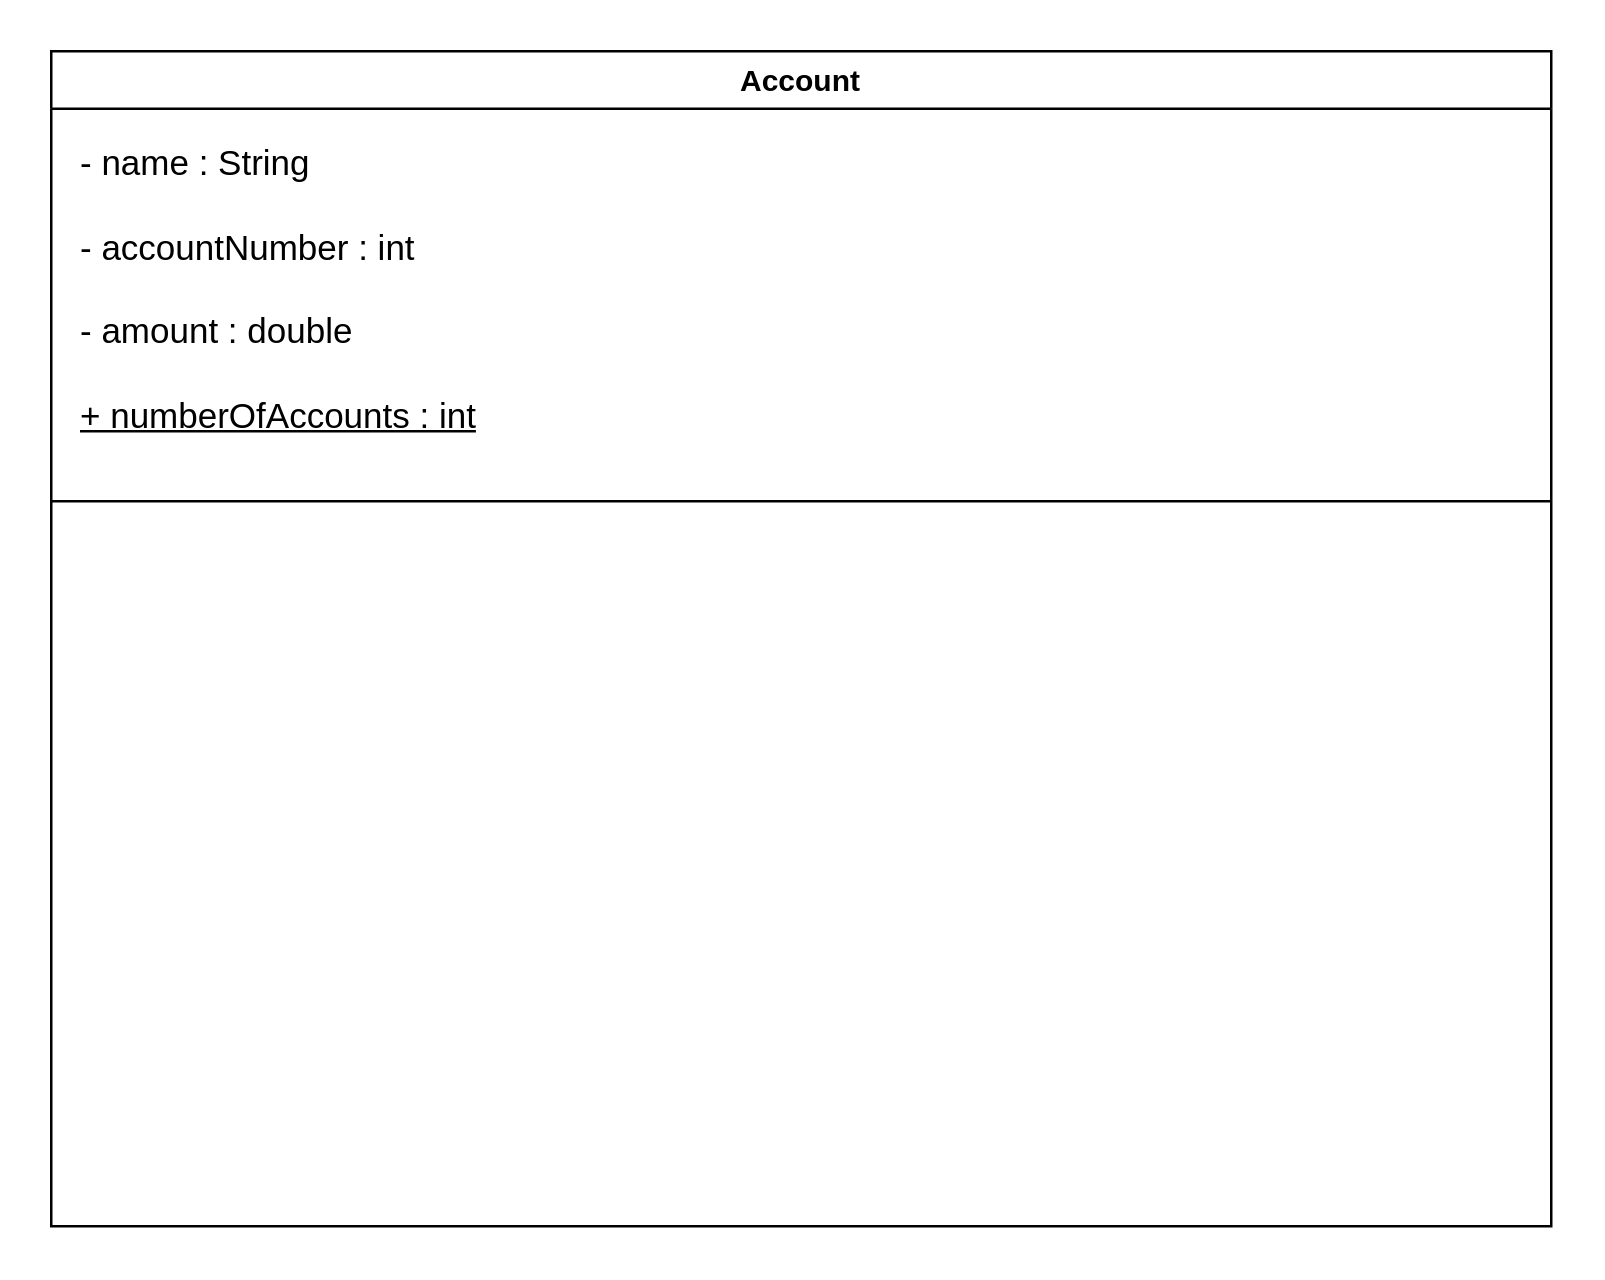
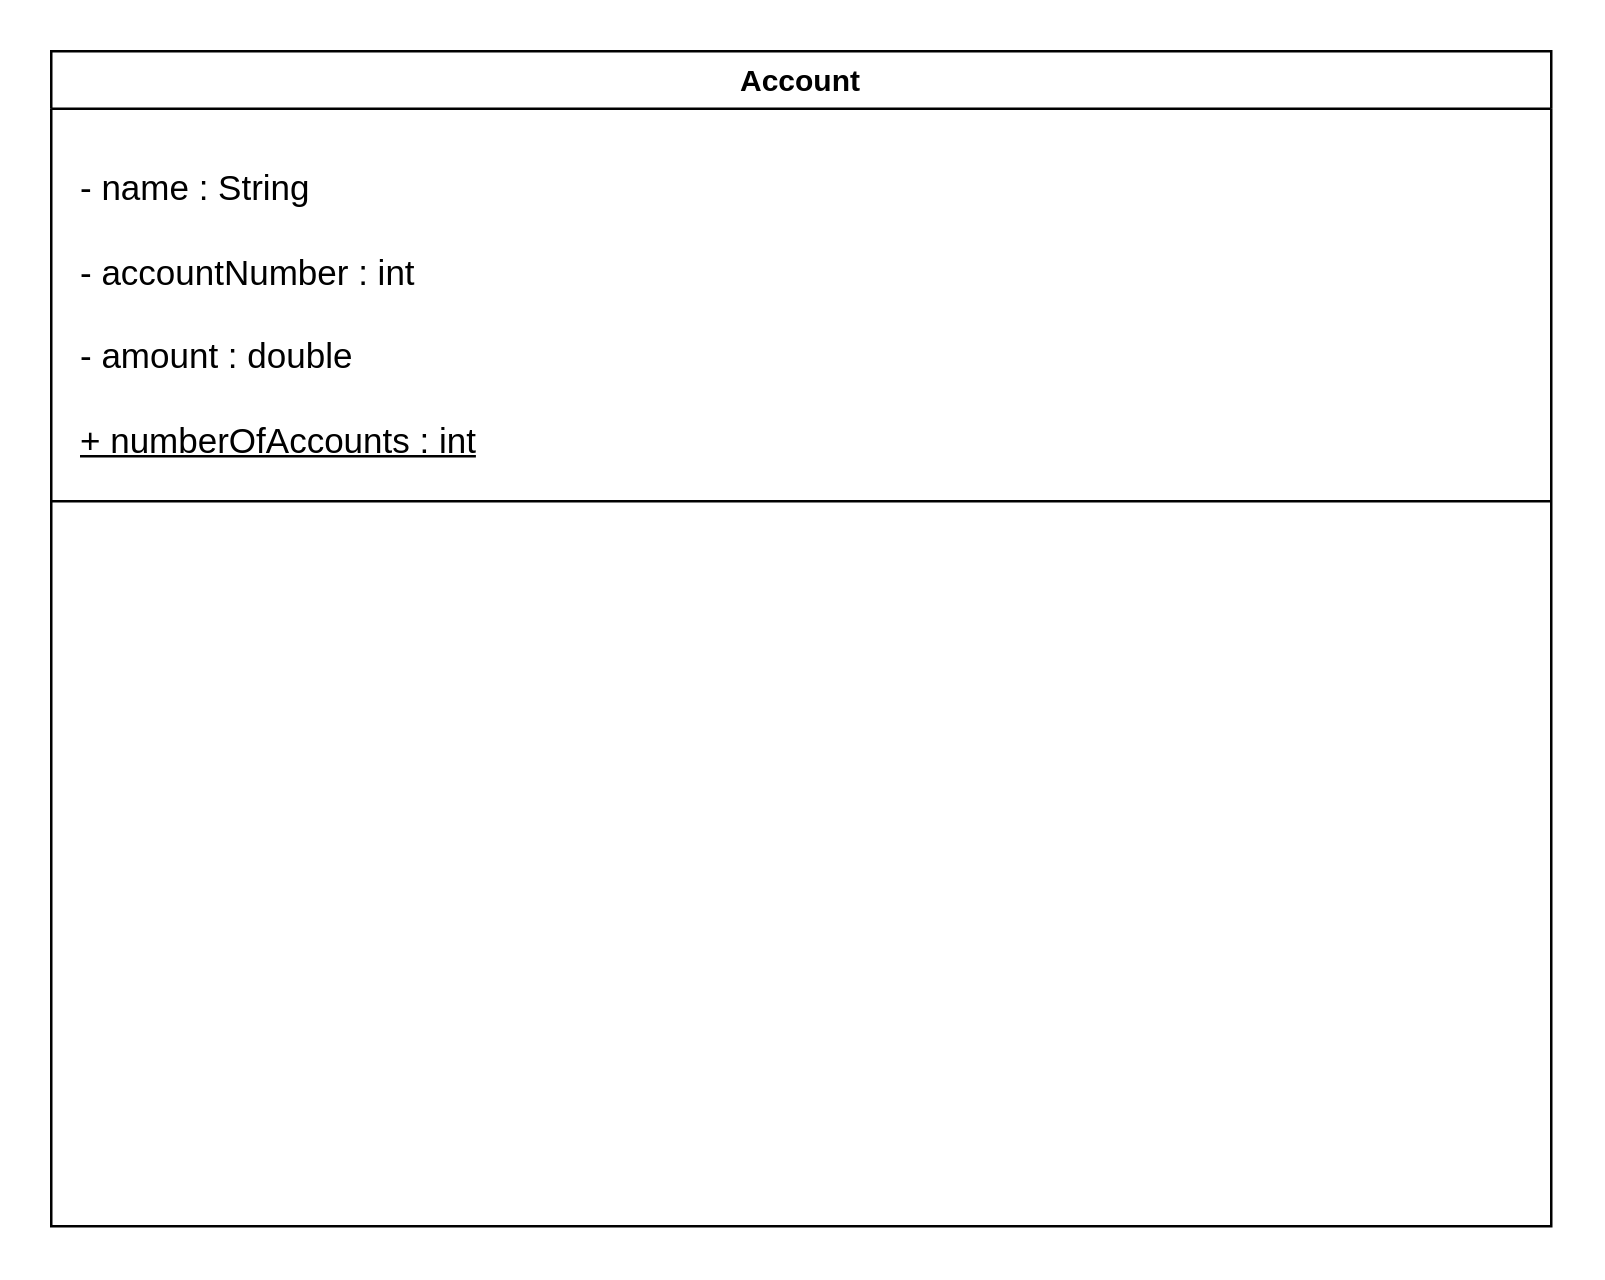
node "- name : String - accountNumber : int - amount : double + numberOfAccounts : int": moved (301, 289) -> (301, 314)
